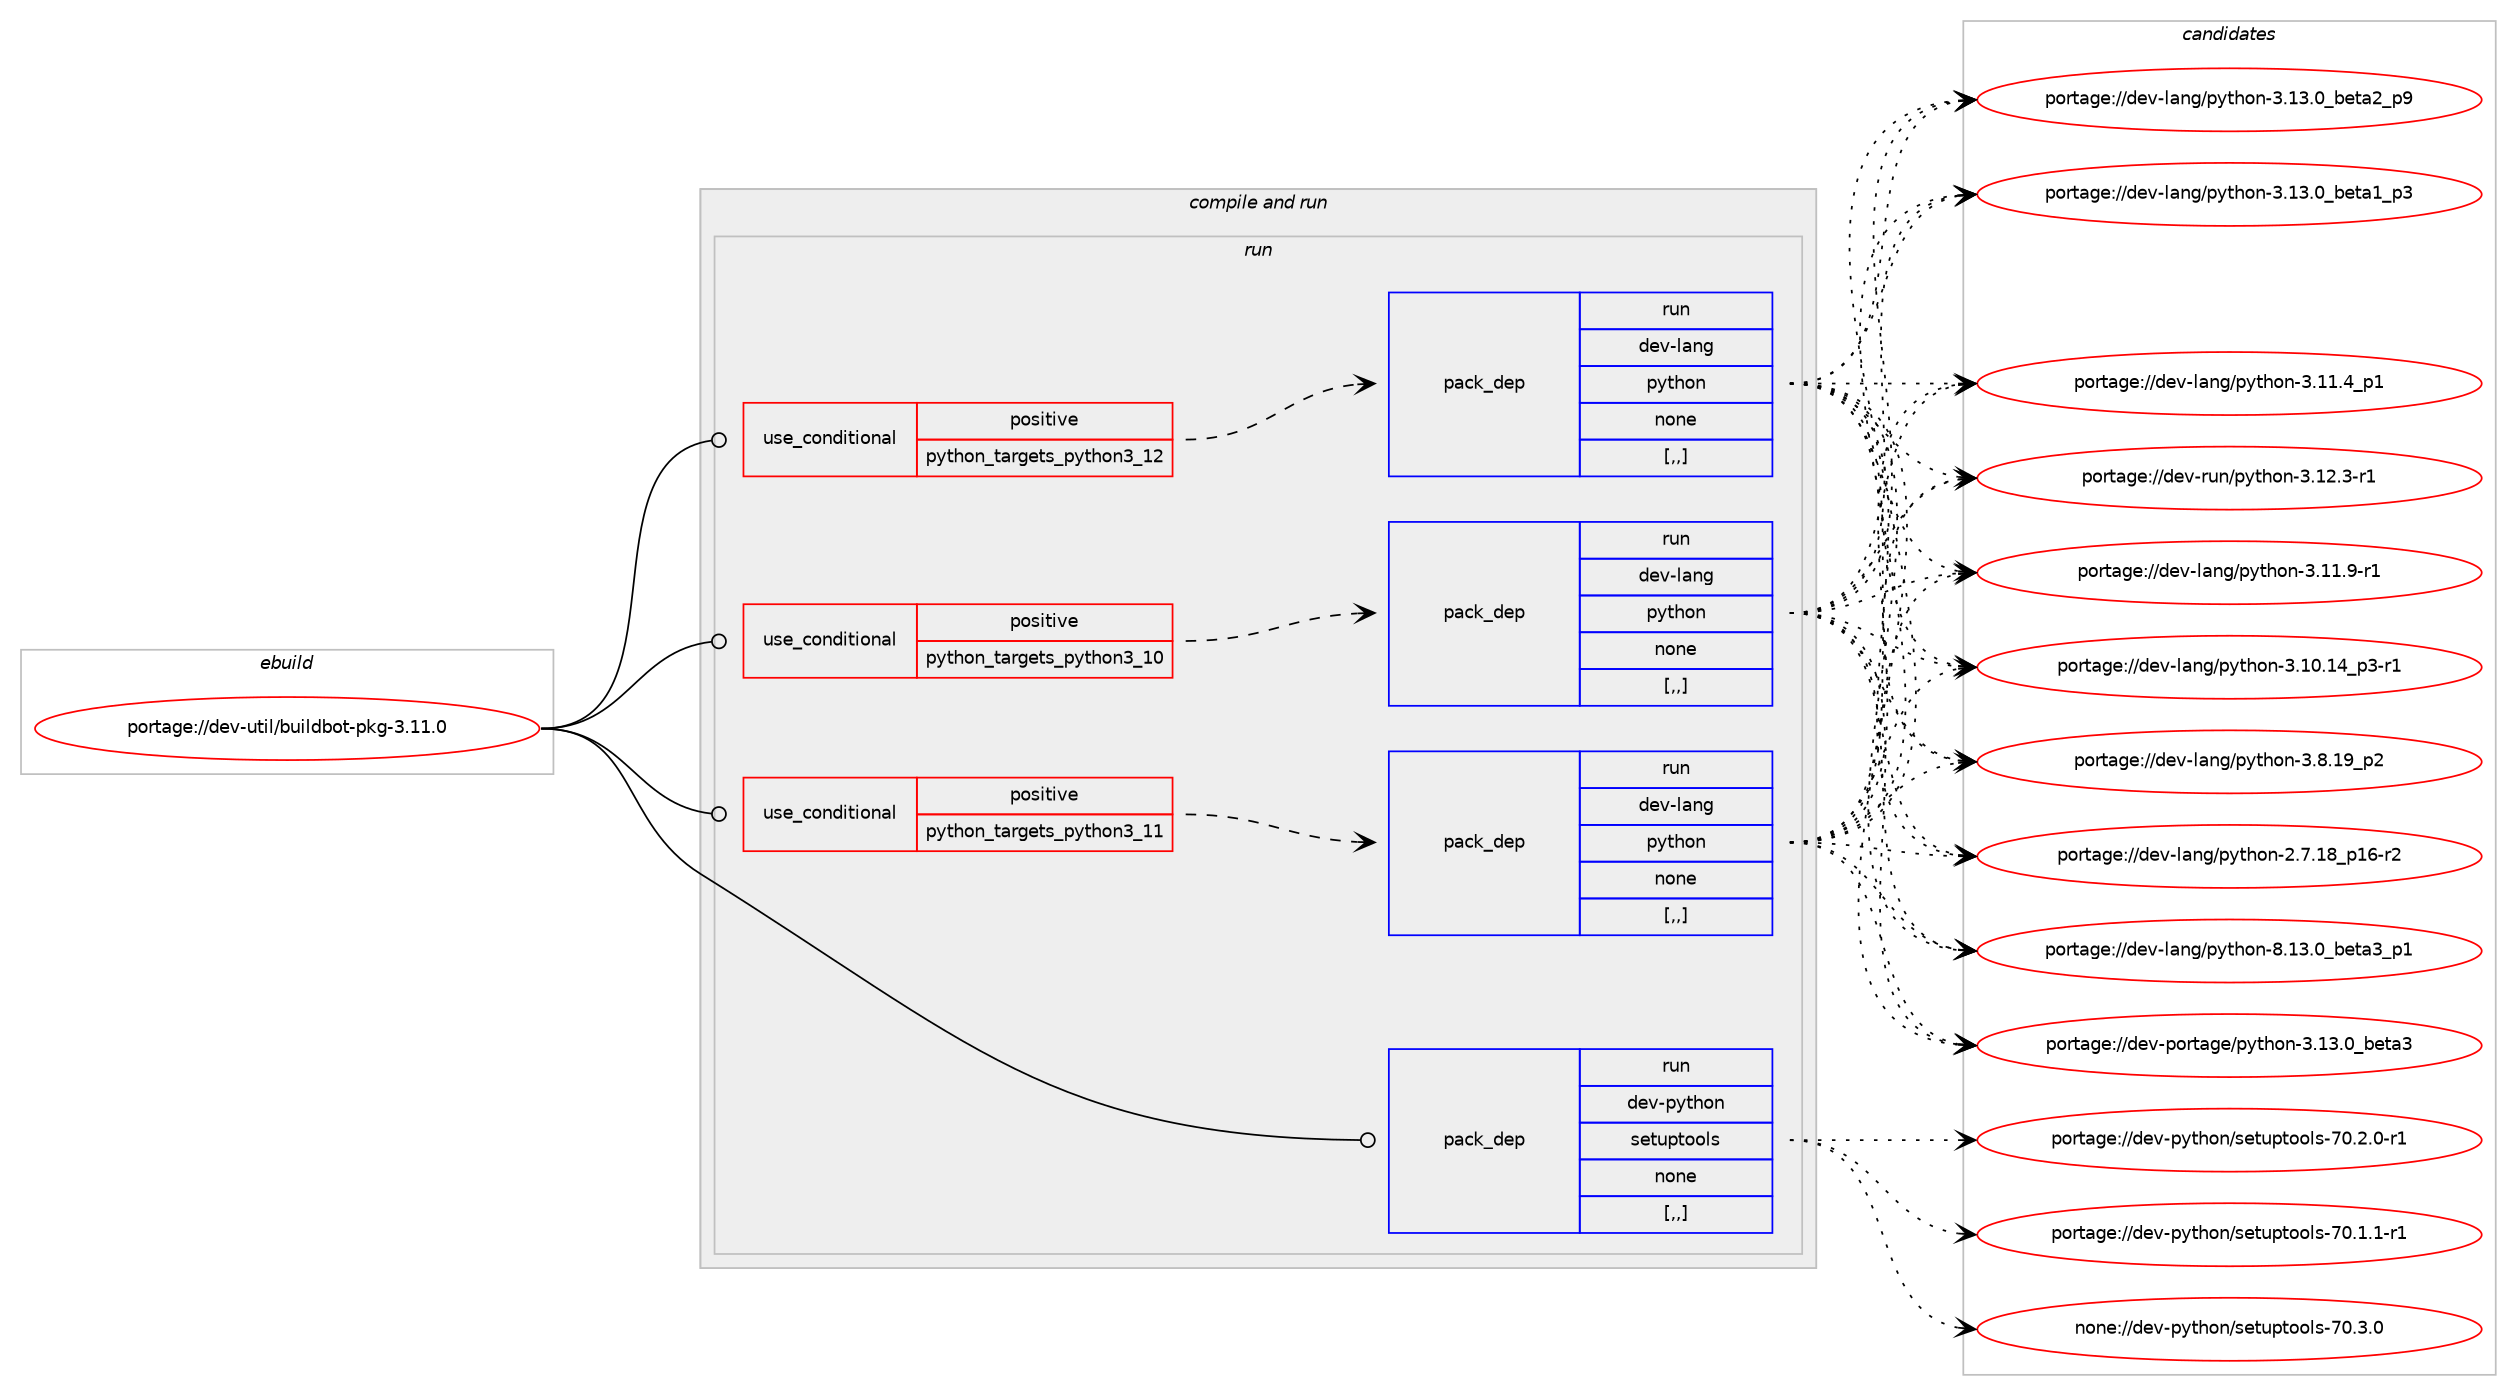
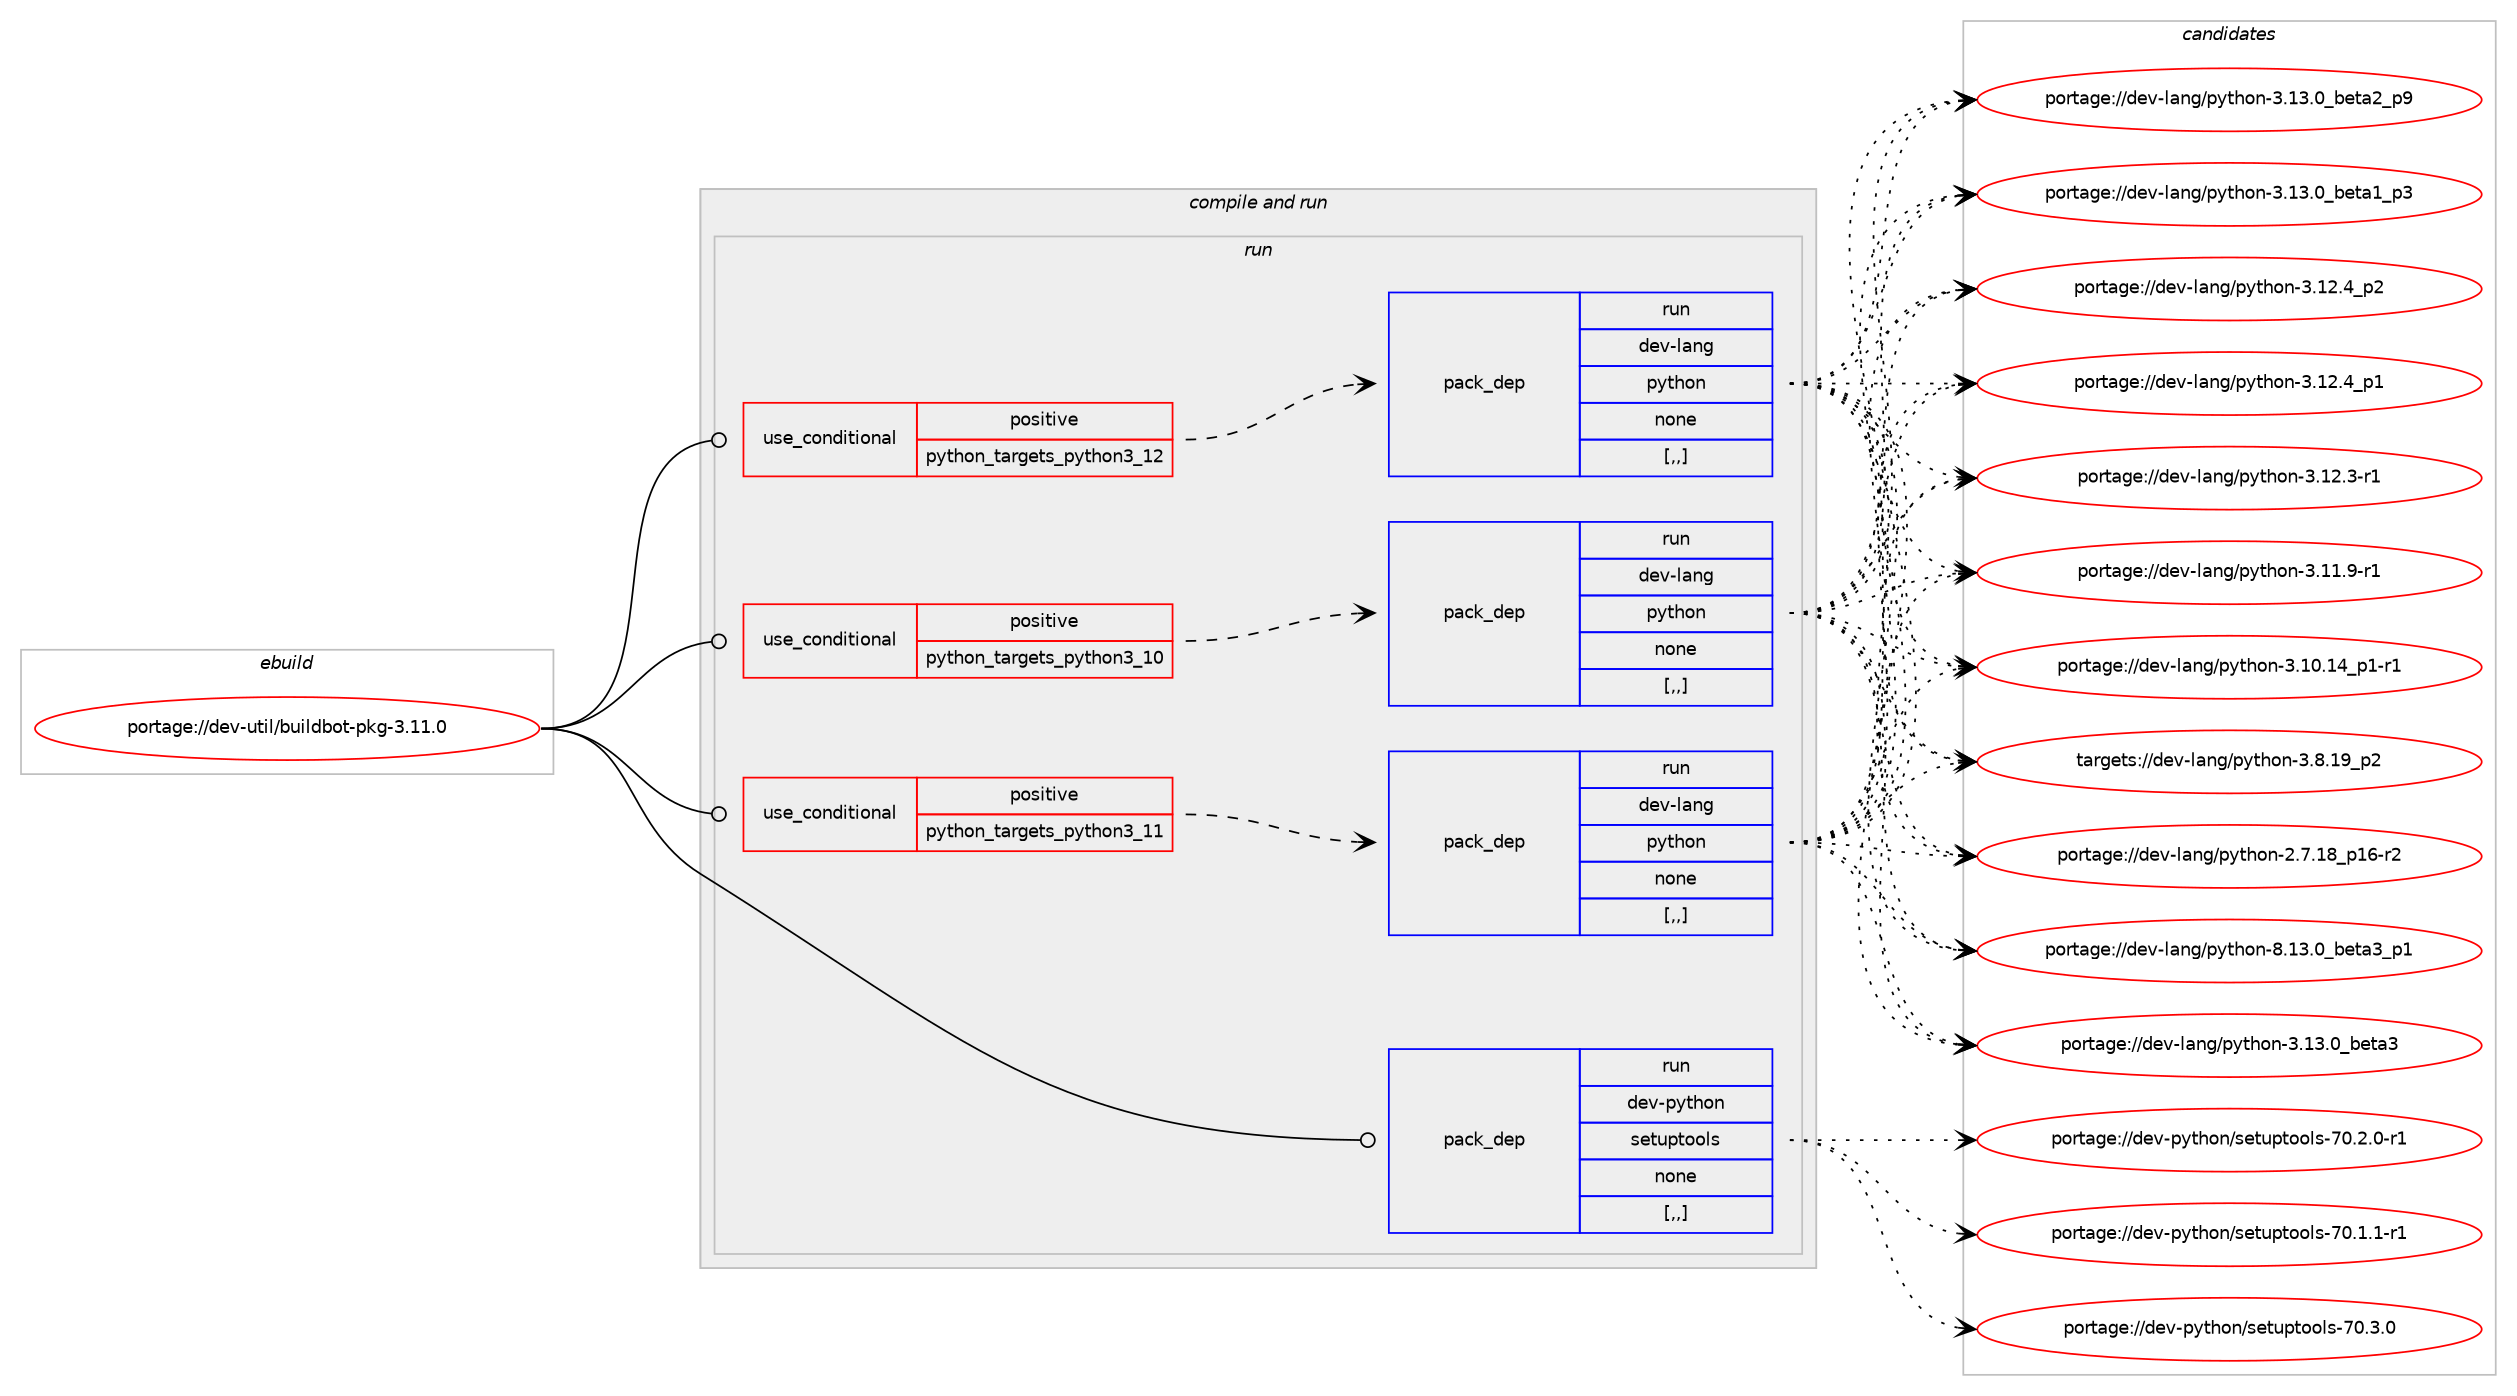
node "portage://dev-lang/python-3.12.4_p2": added
node "portage://dev-lang/python-3.11.4_p1": label "portage://dev-lang/python-3.11.4_p1" -> "portage://dev-lang/python-3.12.4_p1"
node "portage://dev-run/python-3.12.3-r1": label "portage://dev-run/python-3.12.3-r1" -> "portage://dev-lang/python-3.12.3-r1"
node "portage://dev-lang/python-3.10.14_p3-r1": label "portage://dev-lang/python-3.10.14_p3-r1" -> "portage://dev-lang/python-3.10.14_p1-r1"
node "portage://dev-lang/python-3.8.19_p2": label "portage://dev-lang/python-3.8.19_p2" -> "targets://dev-lang/python-3.8.19_p2"
node "portage://dev-portage/python-3.13.0_beta3": label "portage://dev-portage/python-3.13.0_beta3" -> "portage://dev-lang/python-3.13.0_beta3"
node "none://dev-python/setuptools-70.3.0": label "none://dev-python/setuptools-70.3.0" -> "portage://dev-python/setuptools-70.3.0"
